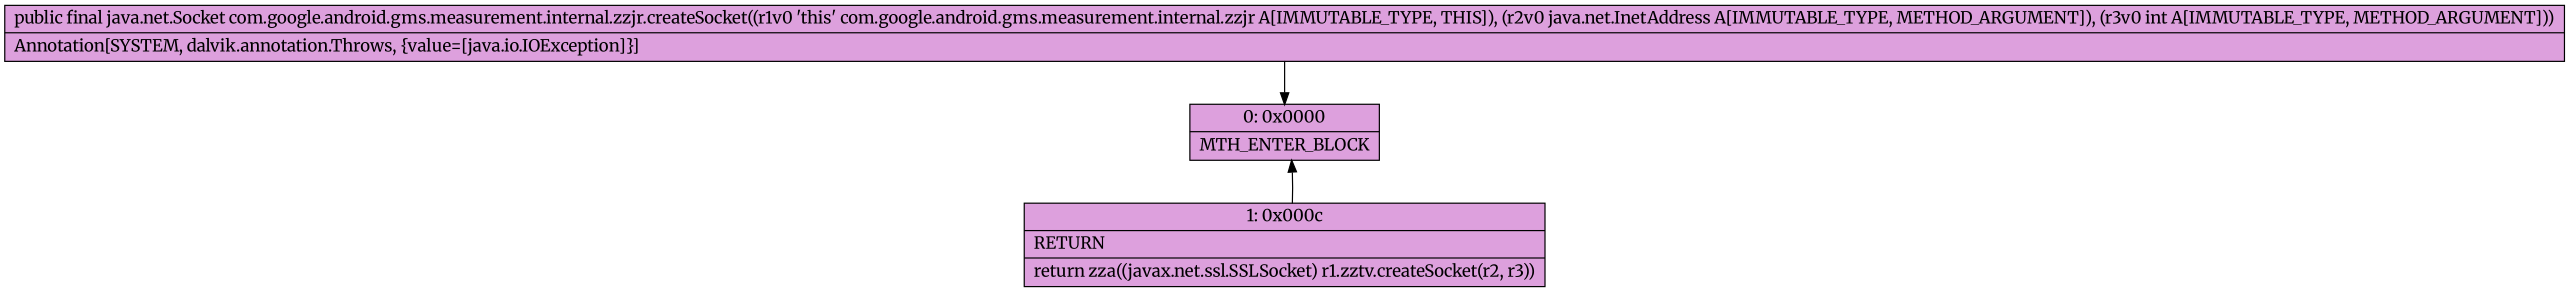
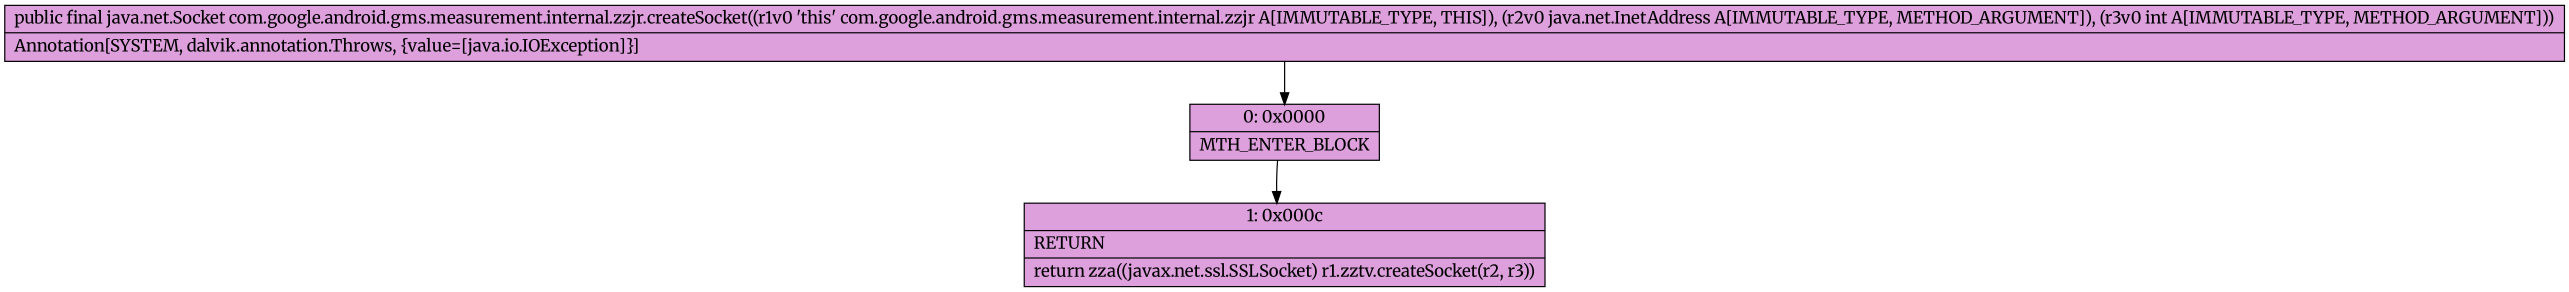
edge "1: 0x000c" -> "0: 0x0000": reversed
